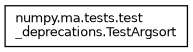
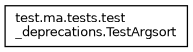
node "numpy.ma.tests.test _deprecations.TestArgsort": label "numpy.ma.tests.test _deprecations.TestArgsort" -> "test.ma.tests.test _deprecations.TestArgsort"
